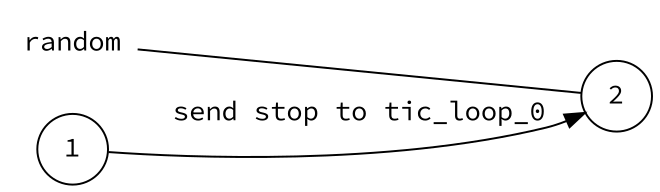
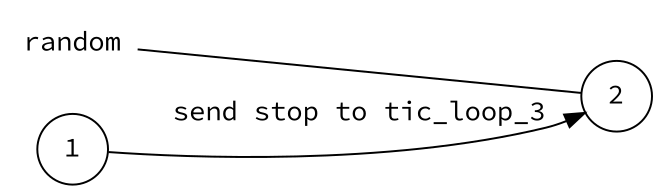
edge "1" -> "2": label "send stop to tic_loop_0" -> "send stop to tic_loop_3"
